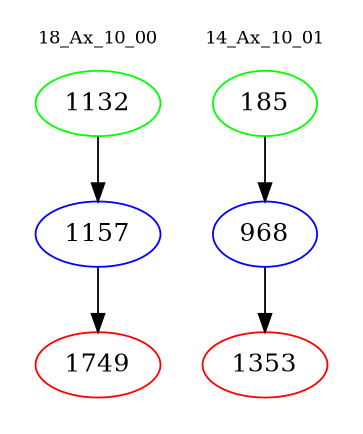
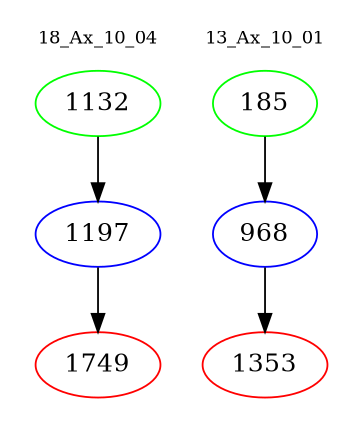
cluster "18_Ax_10_00": label "18_Ax_10_00" -> "18_Ax_10_04"
cluster "14_Ax_10_01": label "14_Ax_10_01" -> "13_Ax_10_01"
node "1157": label "1157" -> "1197"
